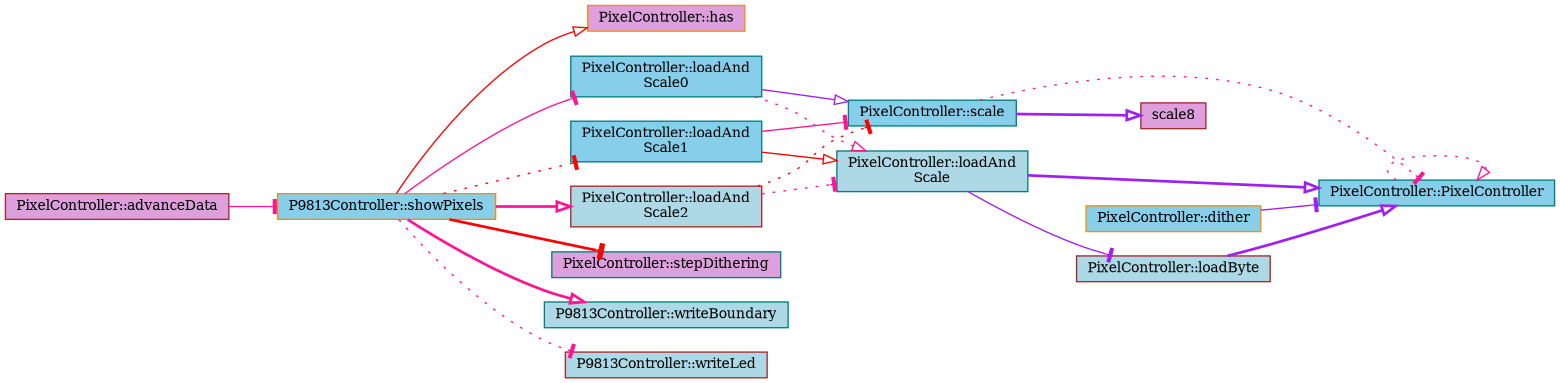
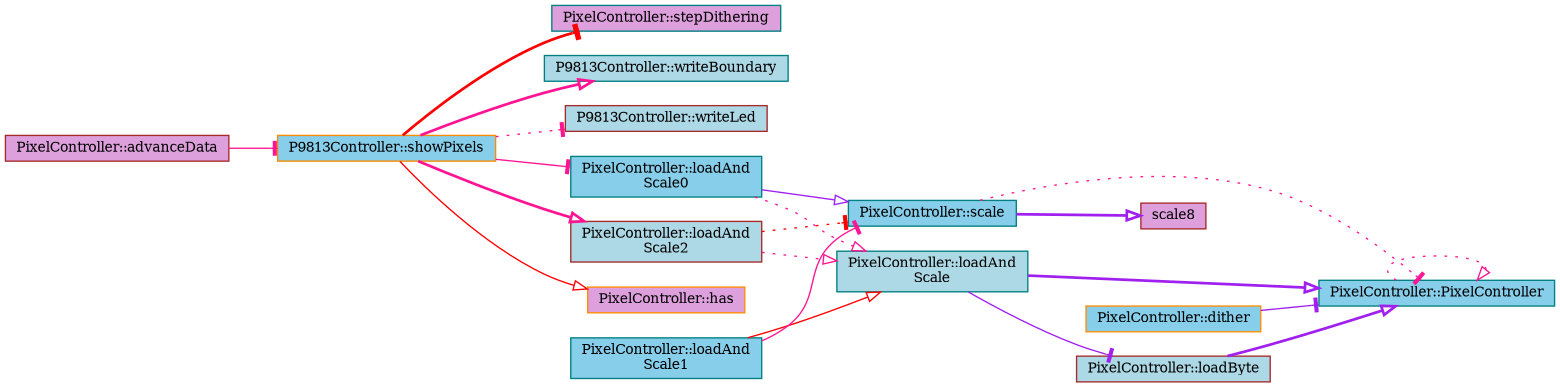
edge "P9813Controller::showPixels" -> "PixelController::loadAnd Scale1": removed
edge "PixelController::loadAnd Scale2" -> "PixelController::loadAnd Scale": arrowhead tee -> onormal
